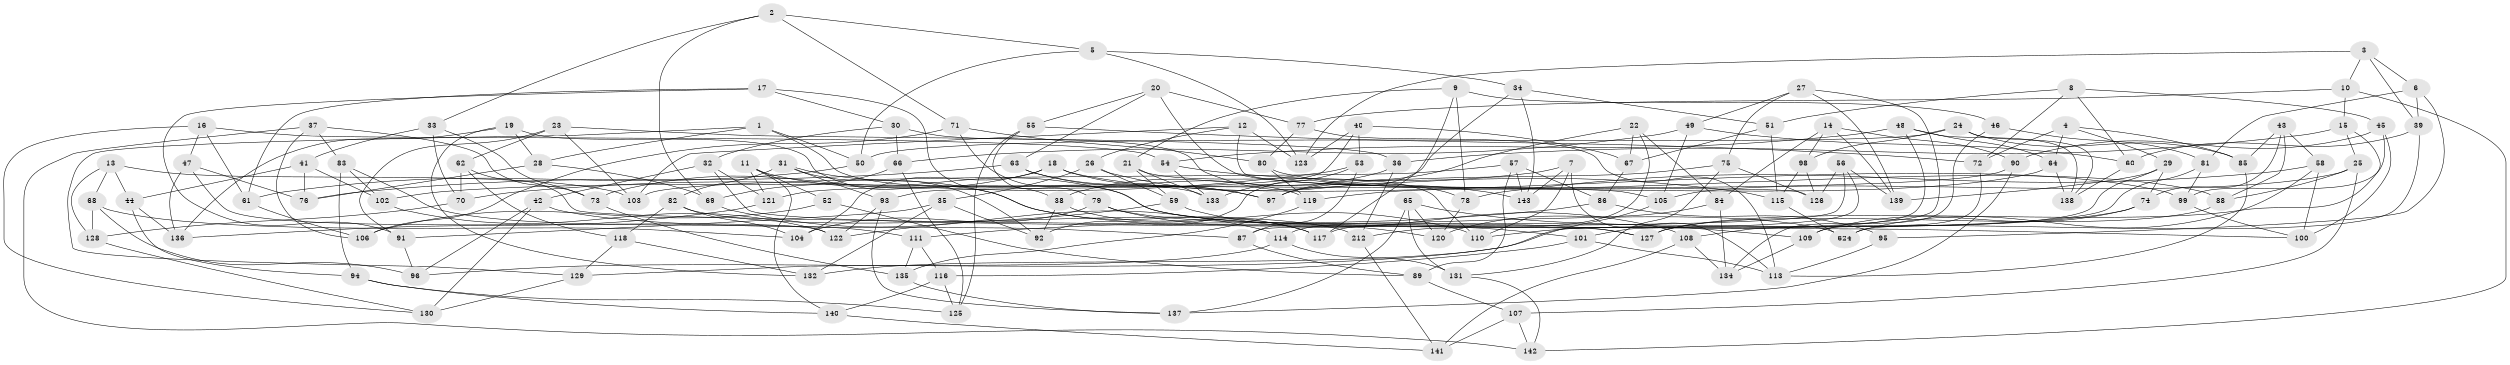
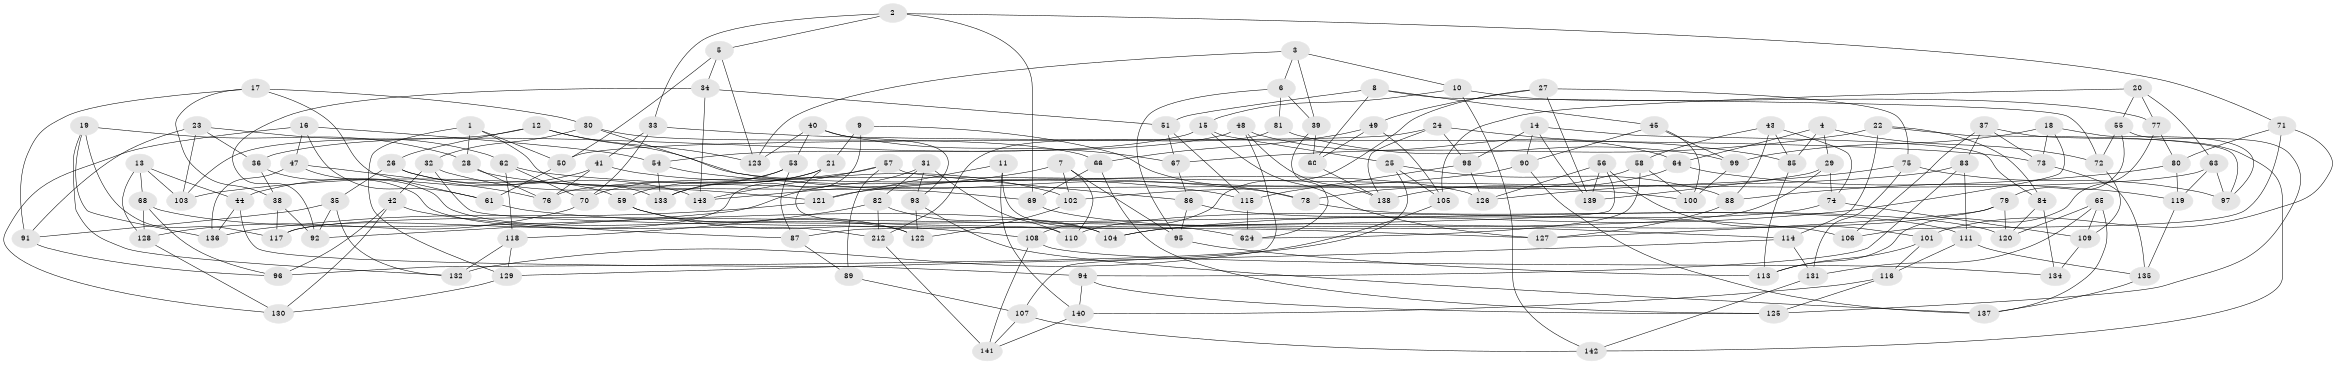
node "46": removed
node "52": removed
edge "7" -- "113": now "7" -- "95"
